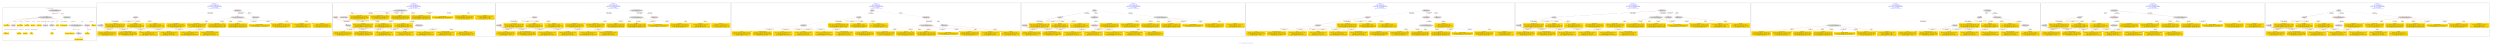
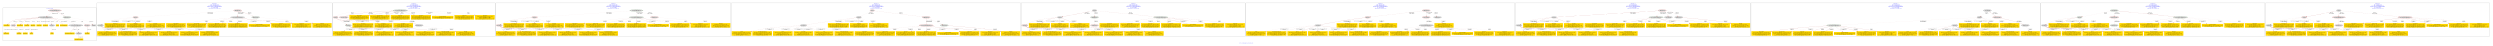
node "provenance": fillcolor lightgray -> gold
node "imageURL": fillcolor gold -> lightgray
